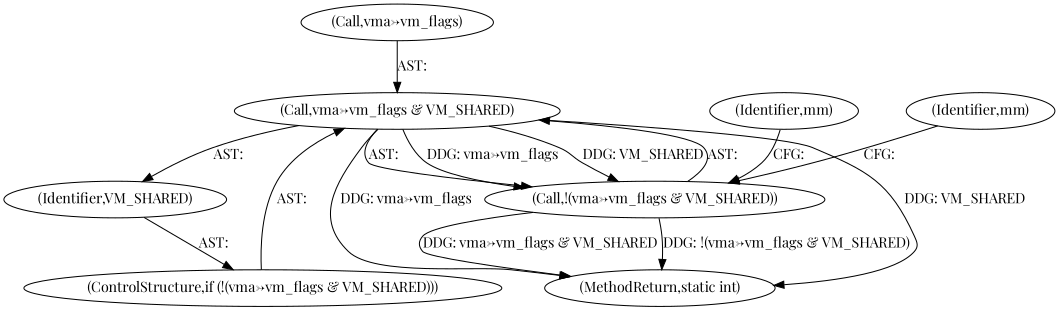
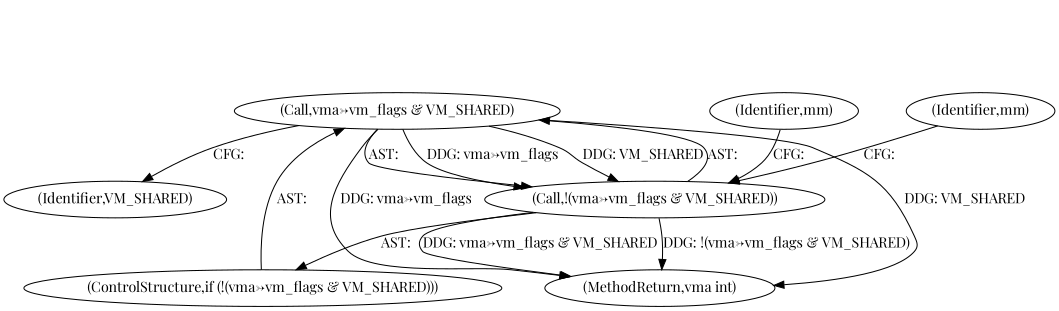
node "(Call,vma->vm_flags)": removed
edge "(Call,vma->vm_flags & VM_SHARED)" -> "(Identifier,VM_SHARED)": label "AST: " -> "CFG: "
edge "(Identifier,VM_SHARED)" -> "(ControlStructure,if (!(vma->vm_flags & VM_SHARED)))": now "(Call,!(vma->vm_flags & VM_SHARED))" -> "(ControlStructure,if (!(vma->vm_flags & VM_SHARED)))"
node "(MethodReturn,static int)": label "(MethodReturn,static int)" -> "(MethodReturn,vma int)"
